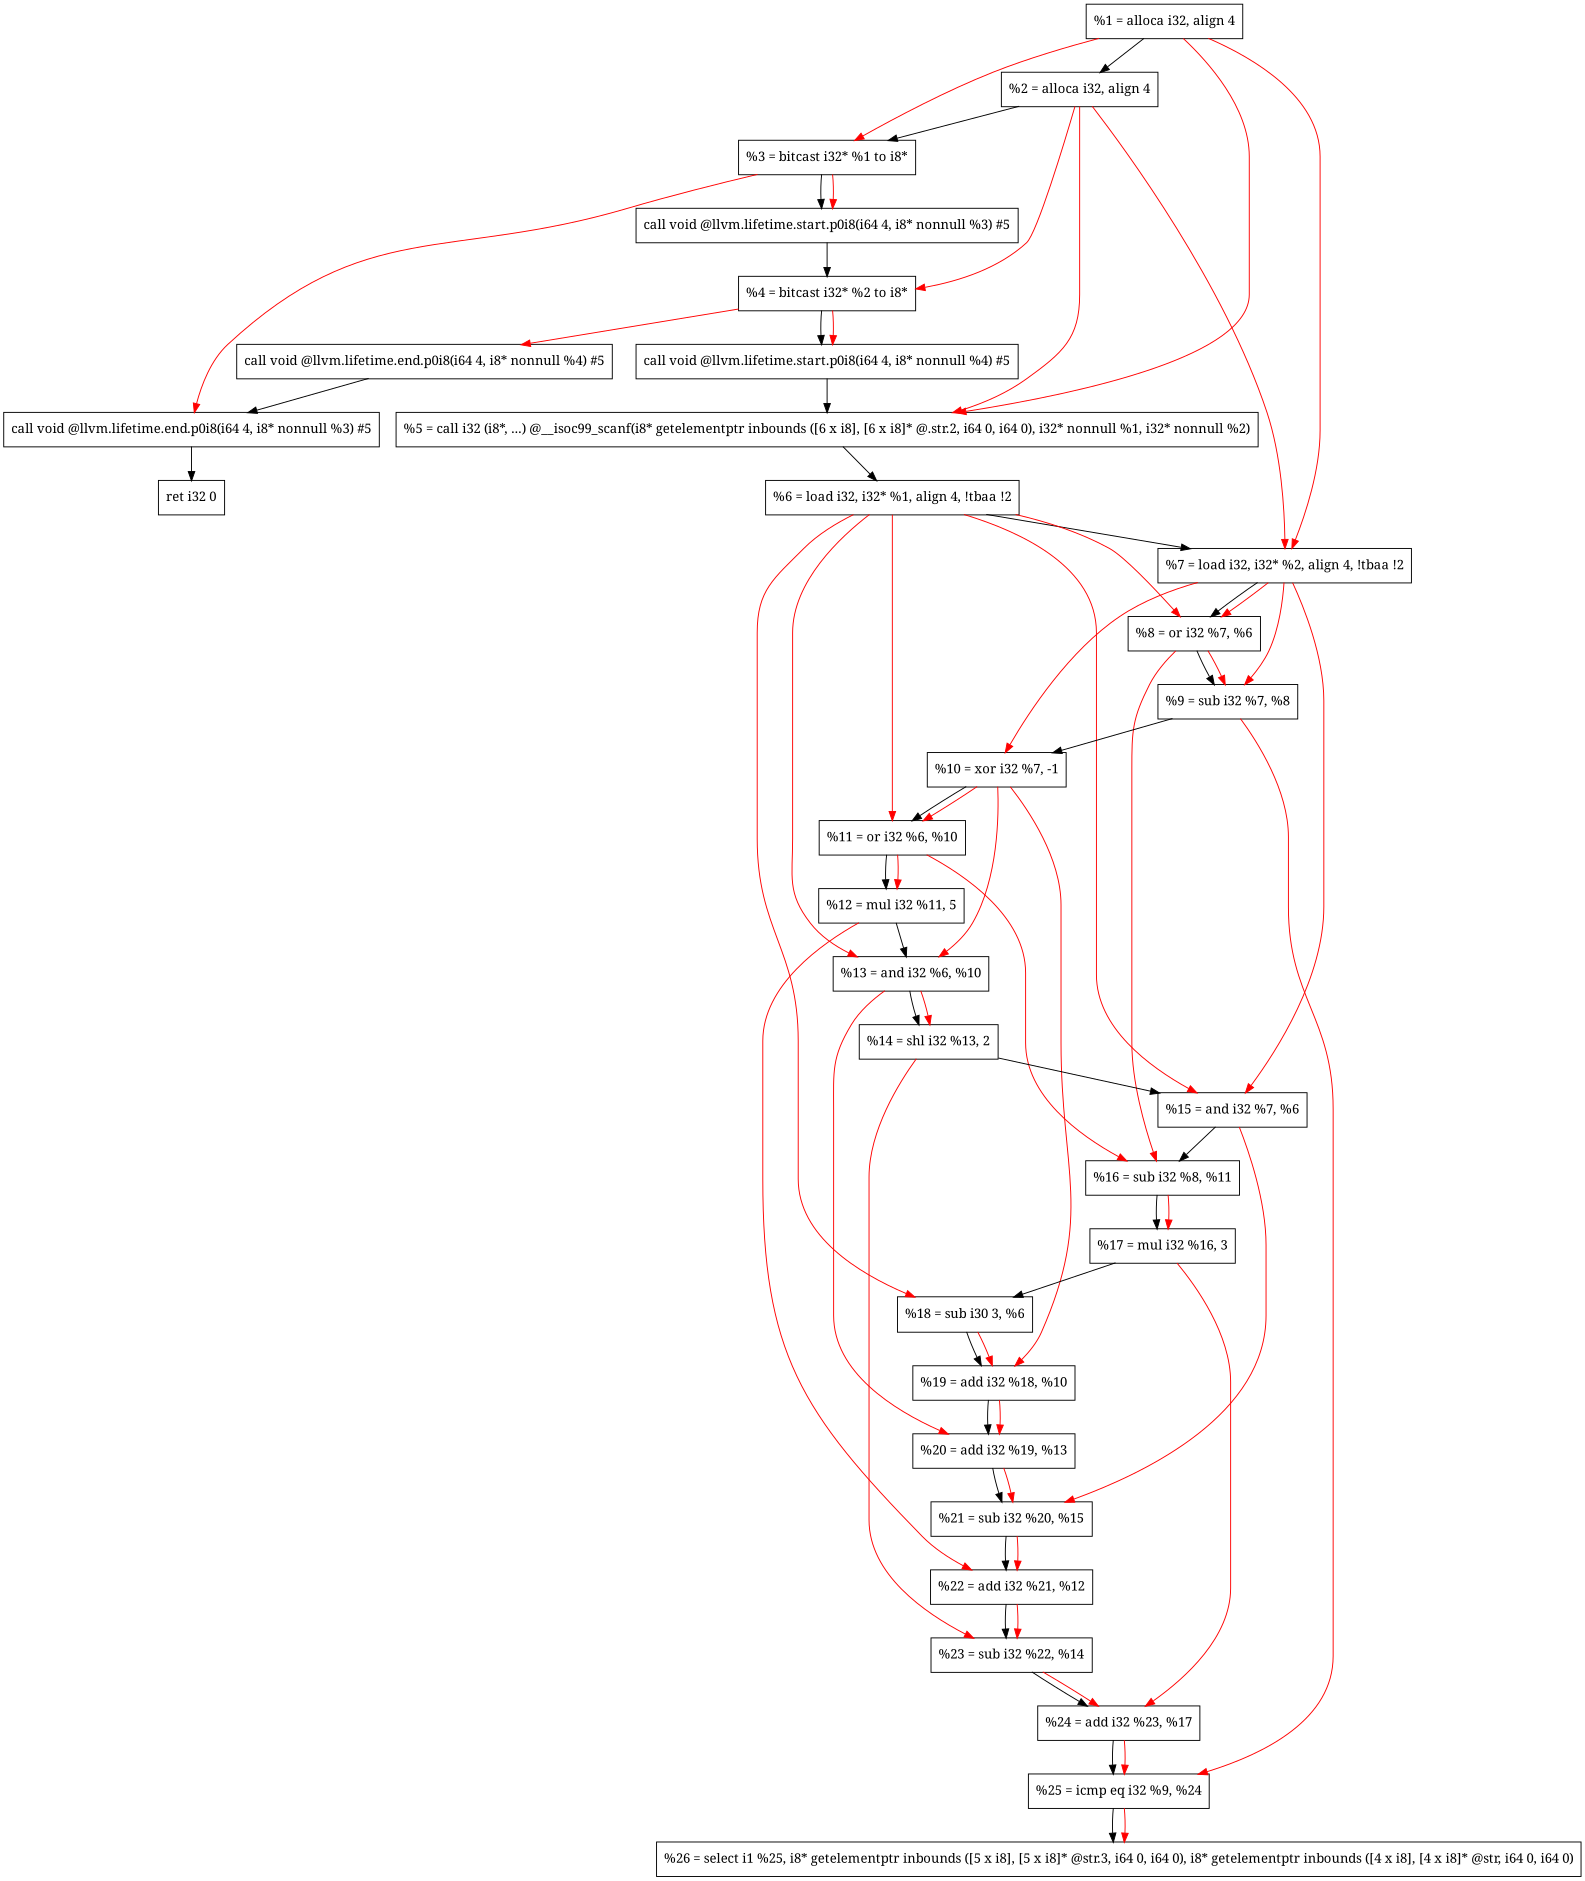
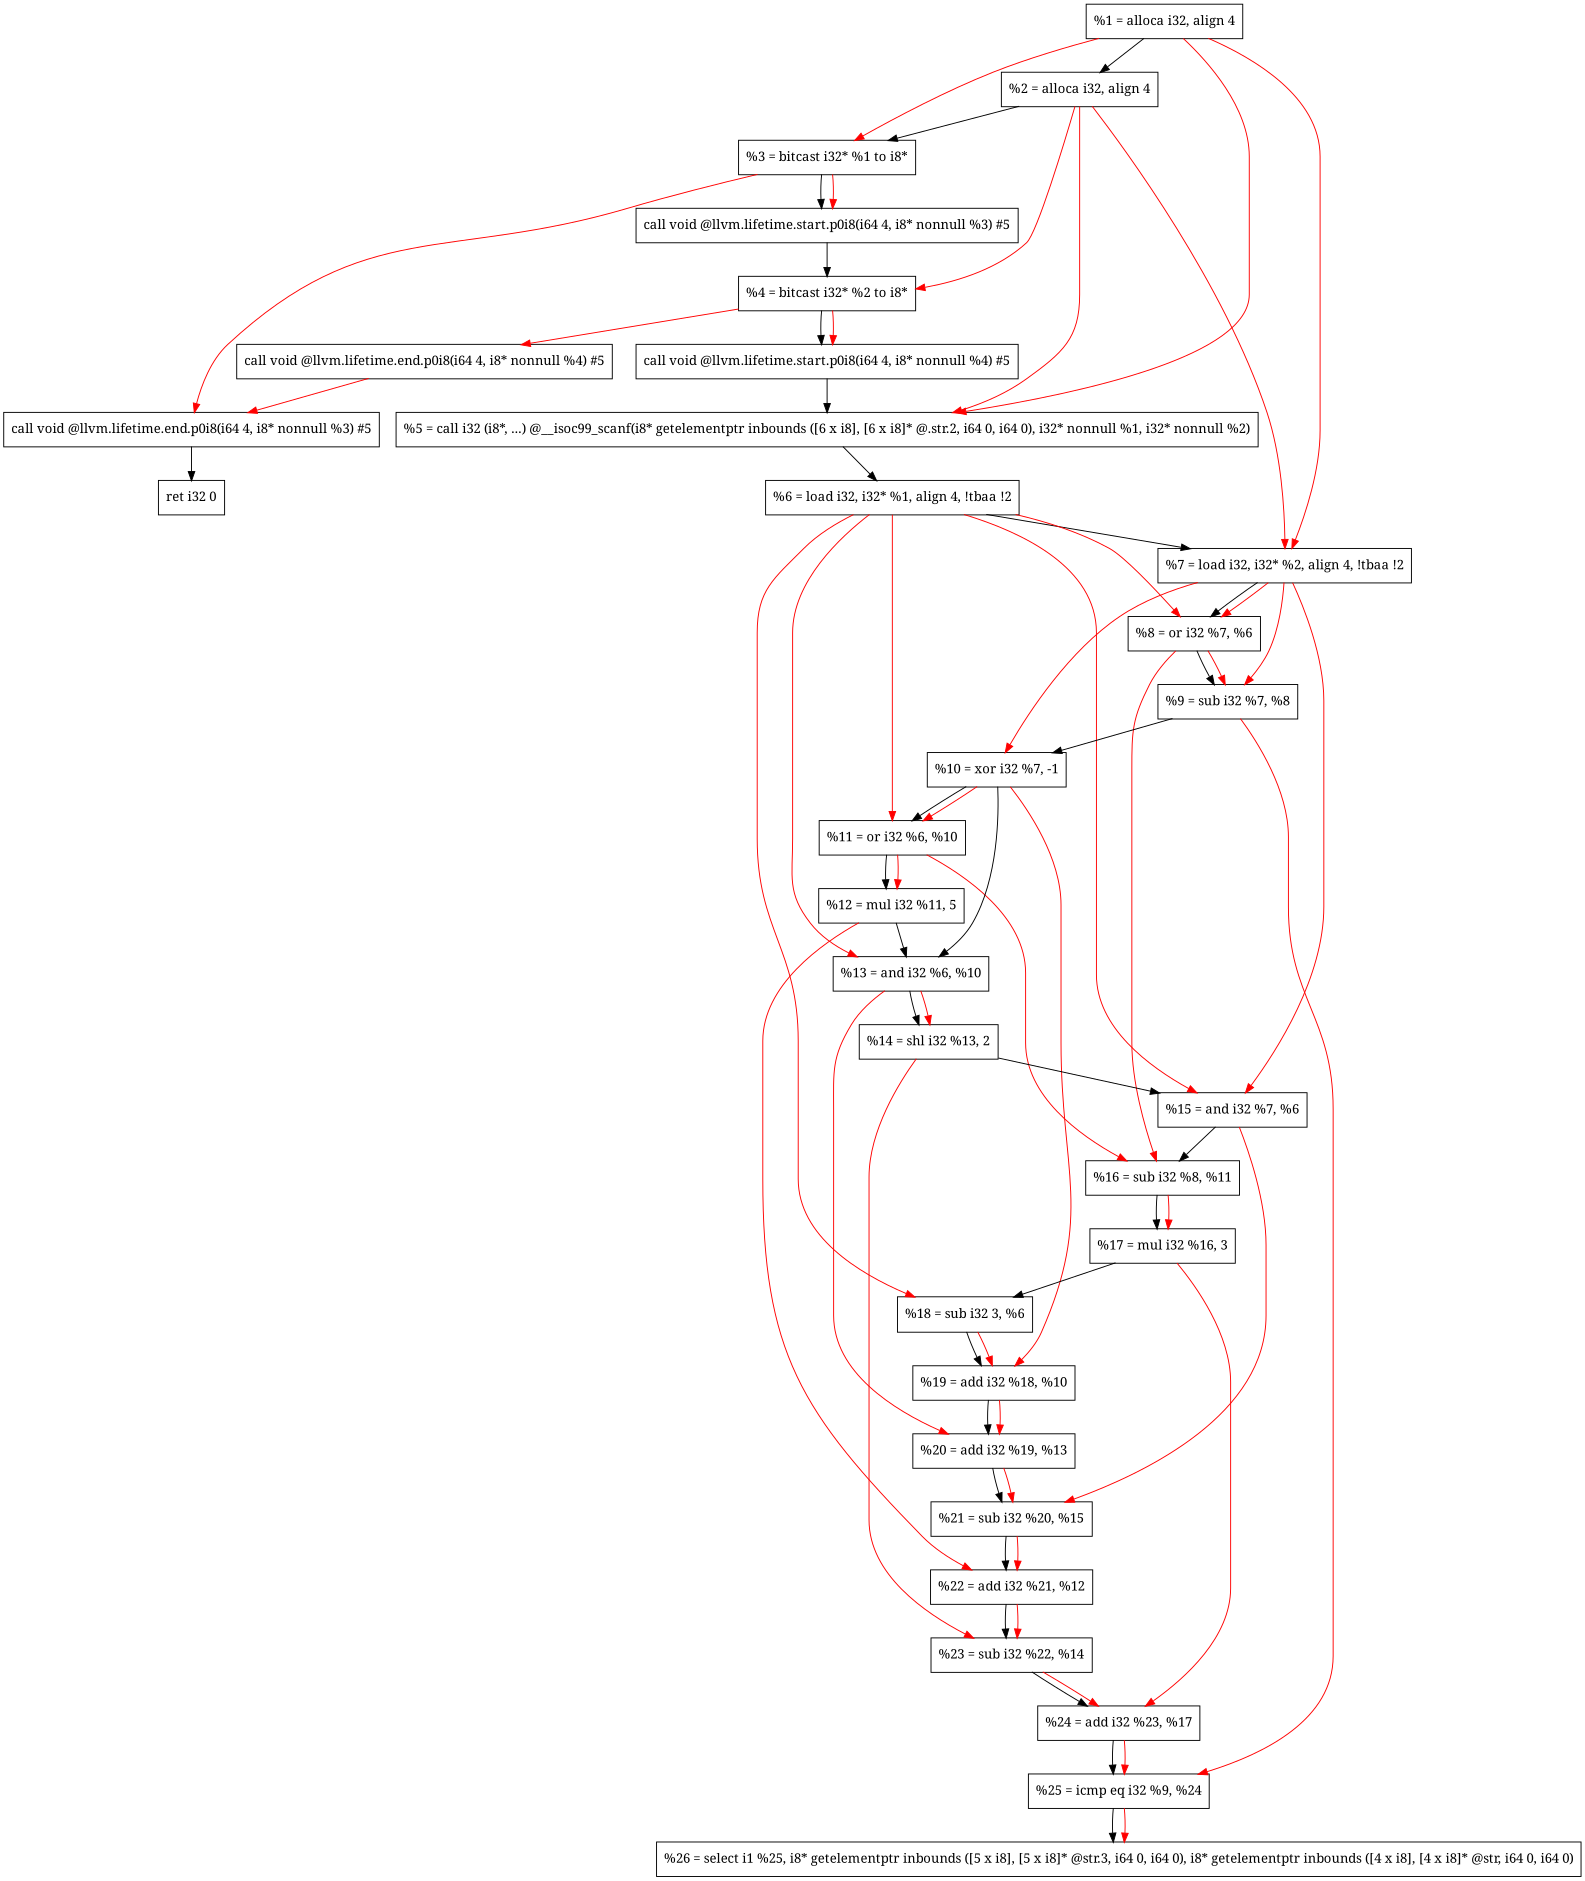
edge "call void @llvm.lifetime.end.p0i8(i64 4, i8* nonnull %4) #5" -> "call void @llvm.lifetime.end.p0i8(i64 4, i8* nonnull %3) #5": color black -> red
edge "%10 = xor i32 %7, -1" -> "%13 = and i32 %6, %10": color red -> black
node "%18 = sub i30 3, %6": label "%18 = sub i30 3, %6" -> "%18 = sub i32 3, %6"
